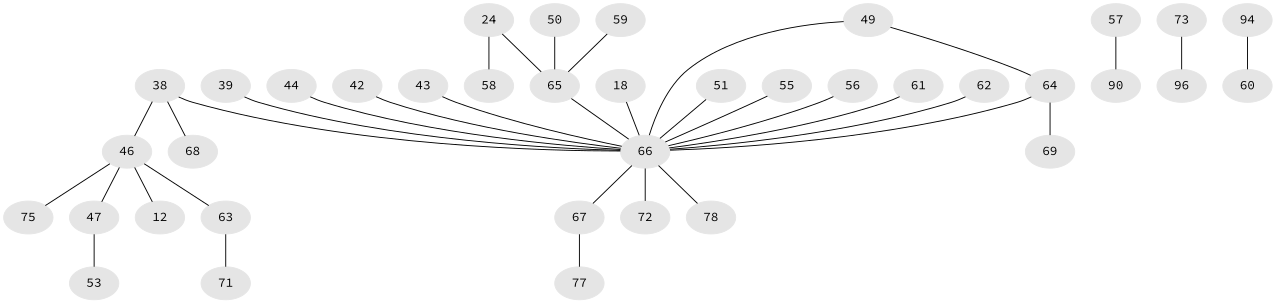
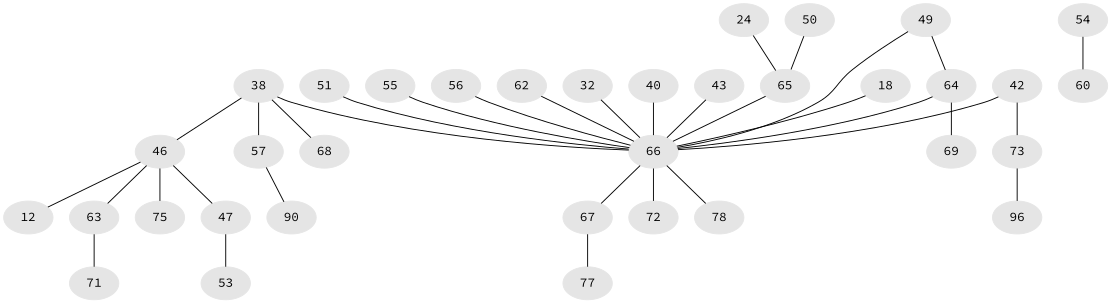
node "59": removed
node "94": label "94" -> "54"
node "39": label "39" -> "32"
node "44": label "44" -> "40"
node "58": removed
node "61": removed
edge "38" -- "57": added
edge "42" -- "73": added
